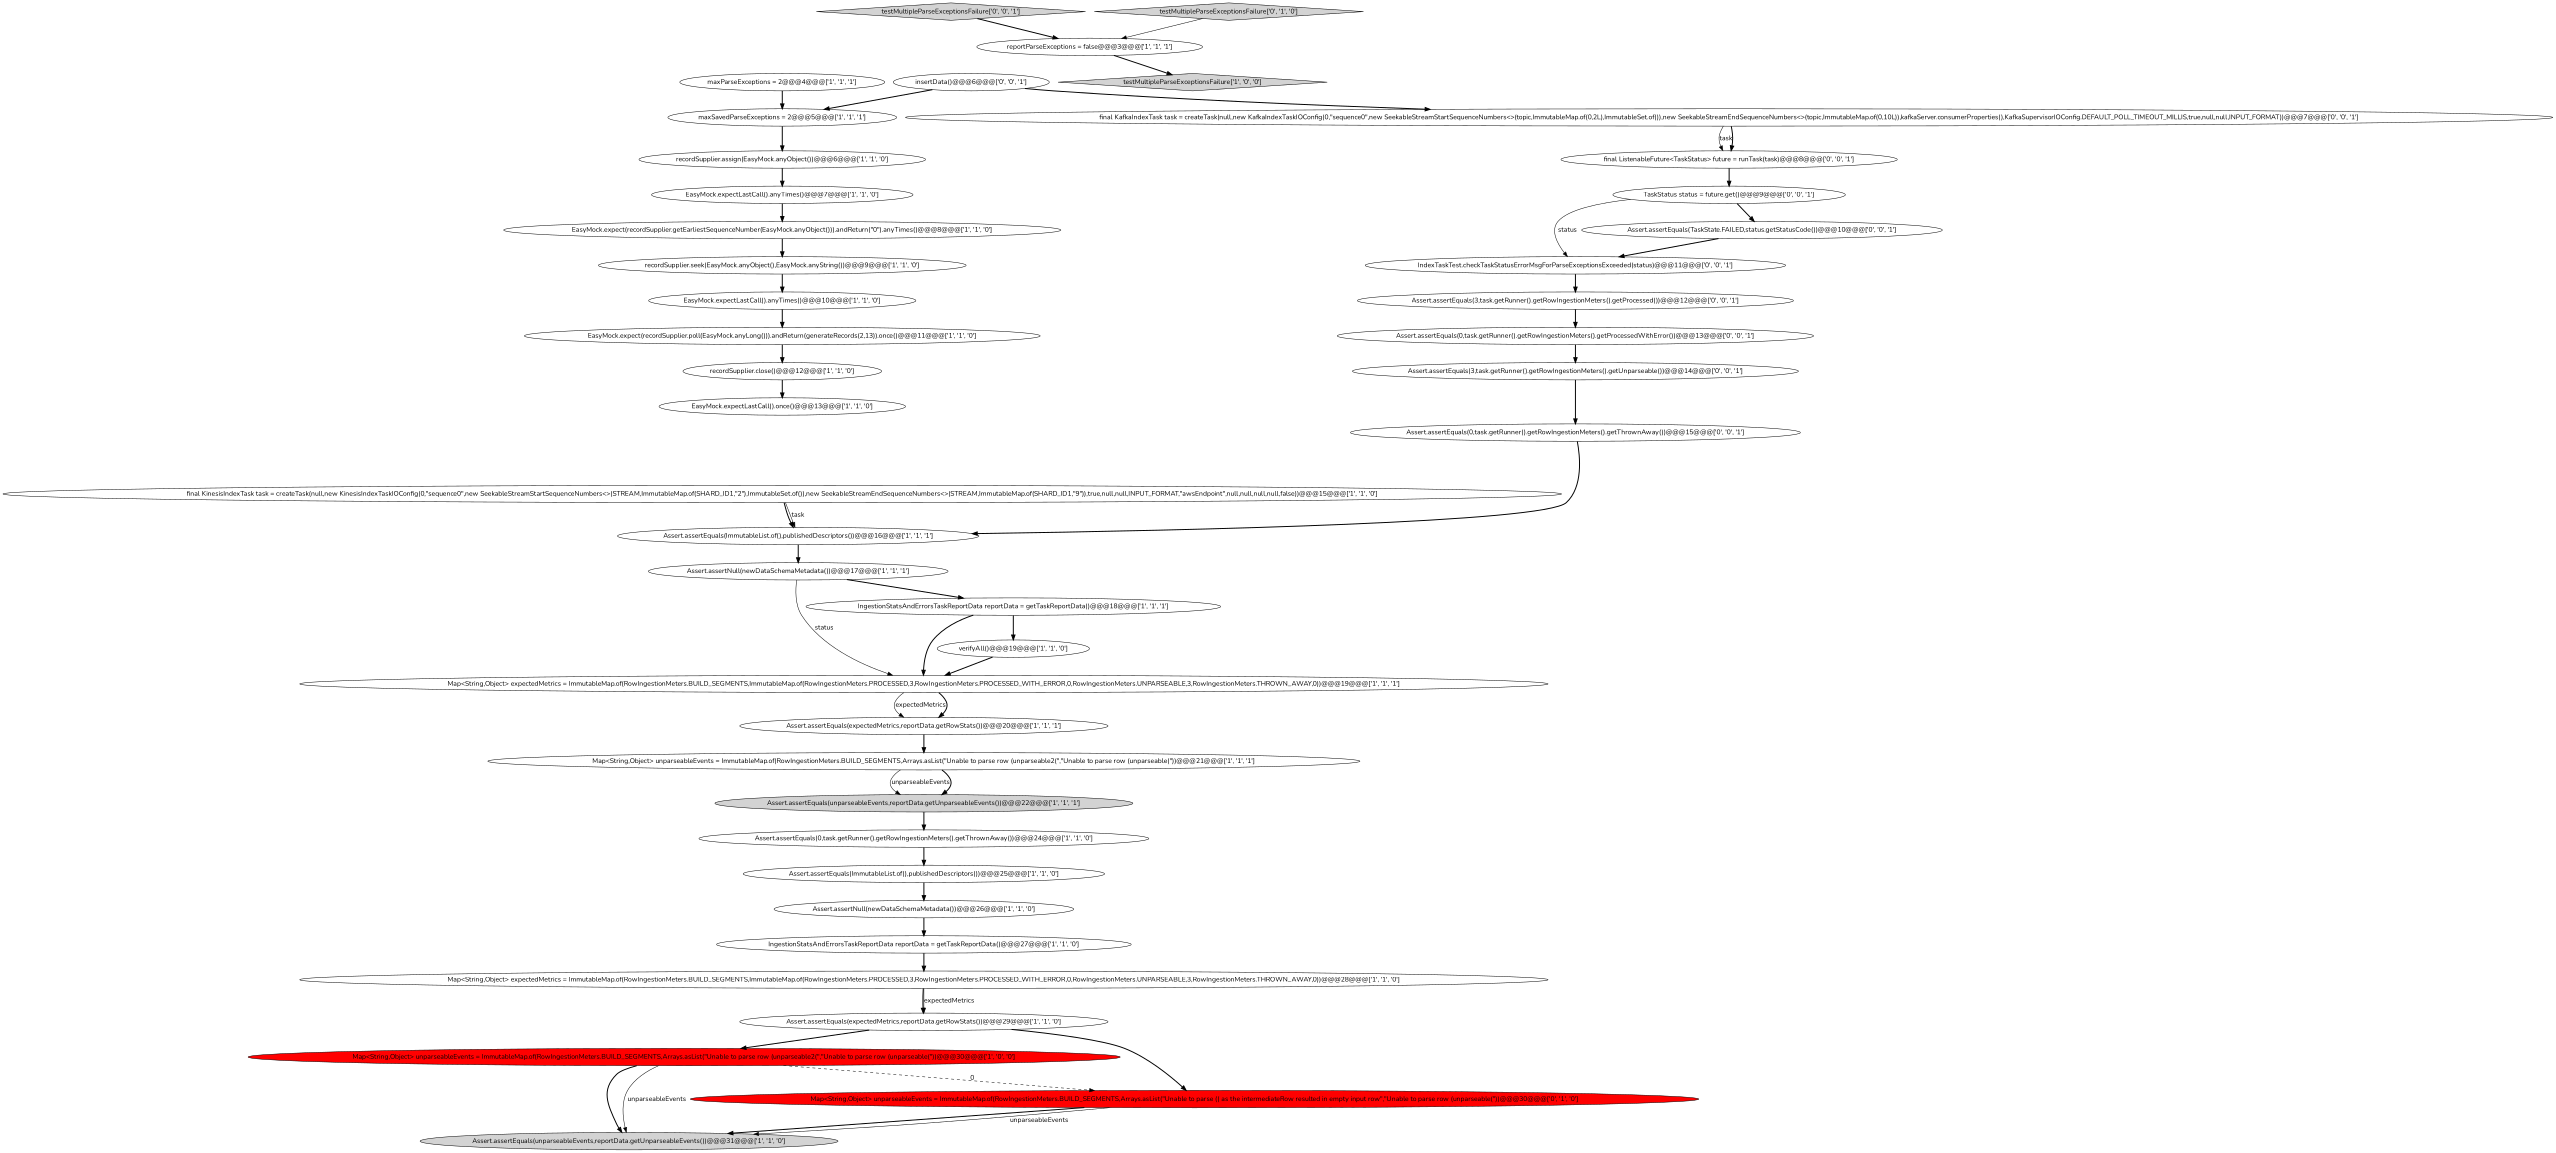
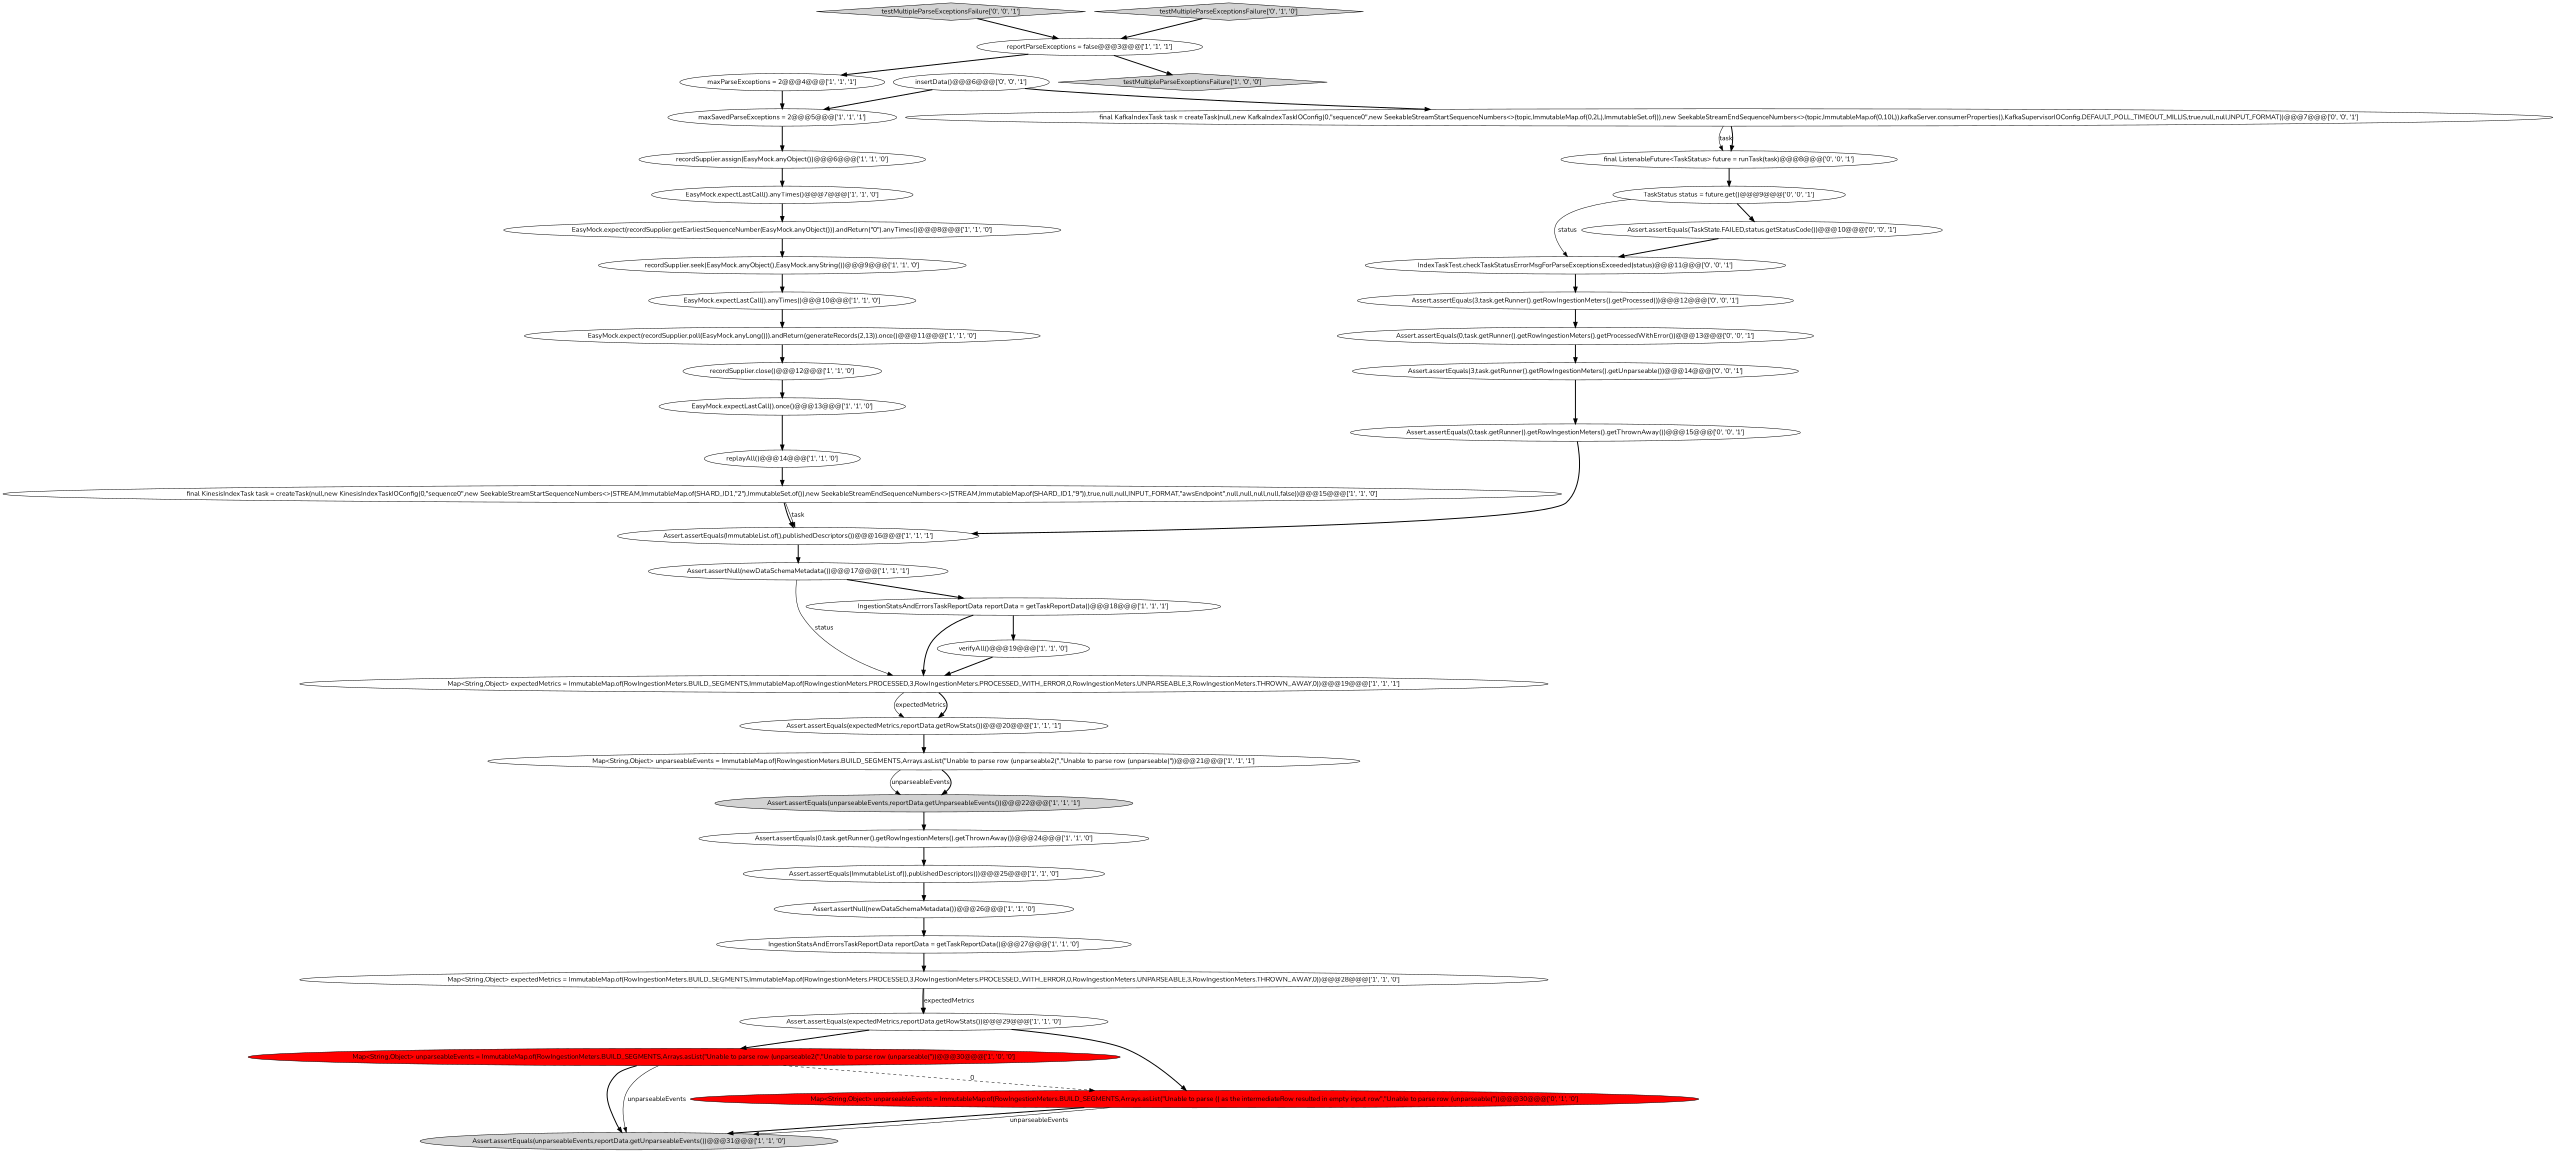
edge "testMultipleParseExceptionsFailure['0', '1', '0']" -> "reportParseExceptions = false@@@3@@@['1', '1', '1']": style solid -> bold
edge "reportParseExceptions = false@@@3@@@['1', '1', '1']" -> "maxParseExceptions = 2@@@4@@@['1', '1', '1']": added
node "replayAll()@@@14@@@['1', '1', '0']": added
